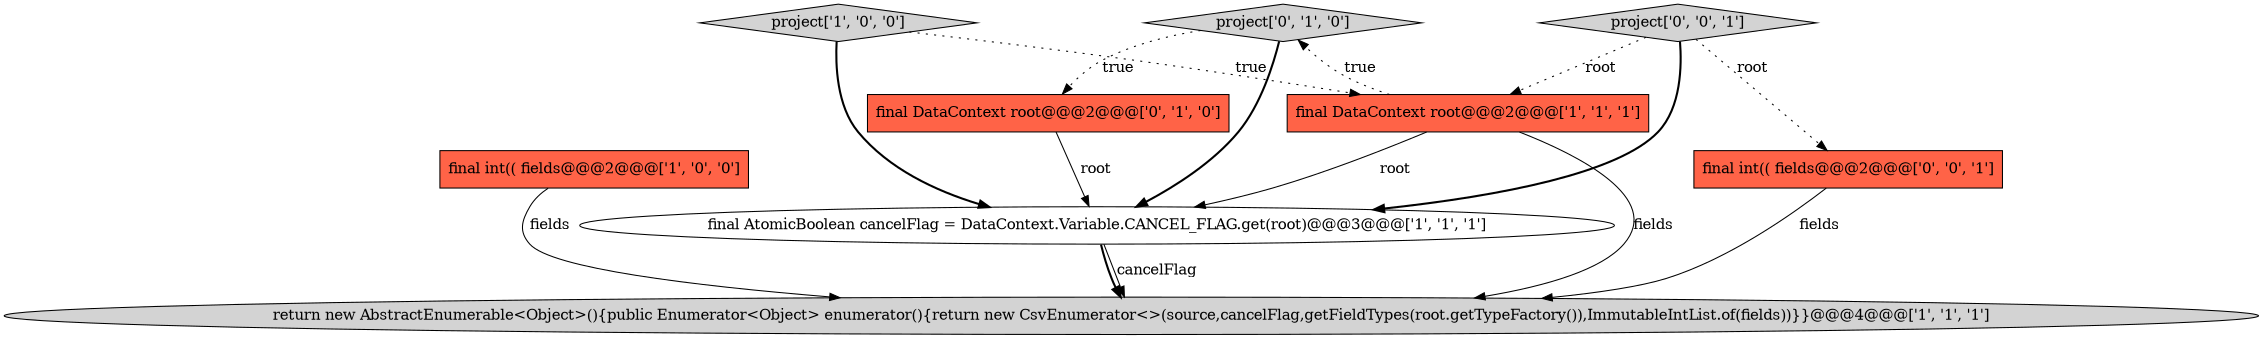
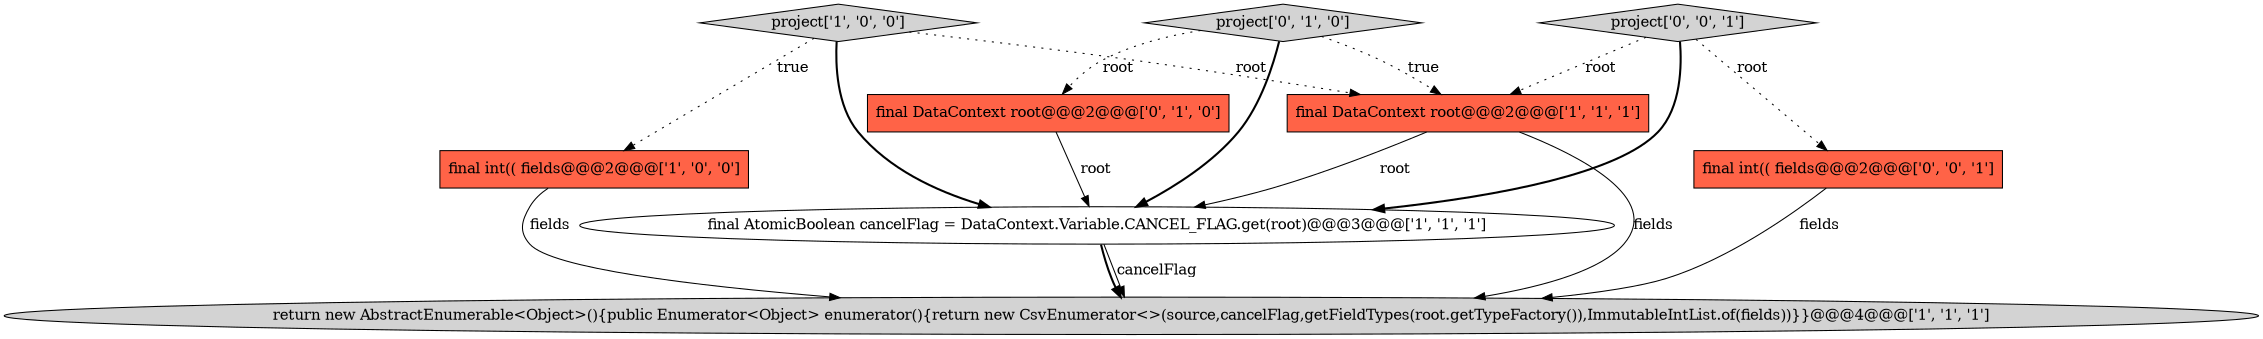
edge "project['0', '1', '0']" -> "final DataContext root@@@2@@@['0', '1', '0']": label "true" -> "root"
edge "project['1', '0', '0']" -> "final DataContext root@@@2@@@['1', '1', '1']": label "true" -> "root"
edge "final DataContext root@@@2@@@['1', '1', '1']" -> "project['0', '1', '0']": reversed
edge "project['1', '0', '0']" -> "final int(( fields@@@2@@@['1', '0', '0']": added, label "true"
